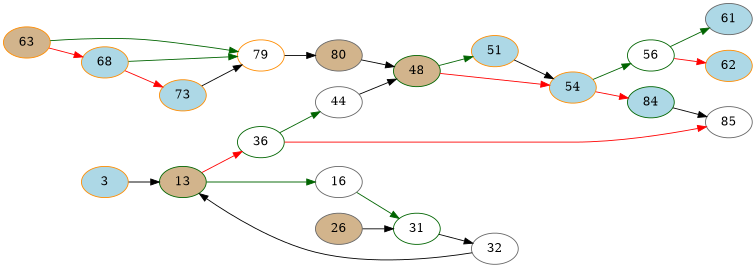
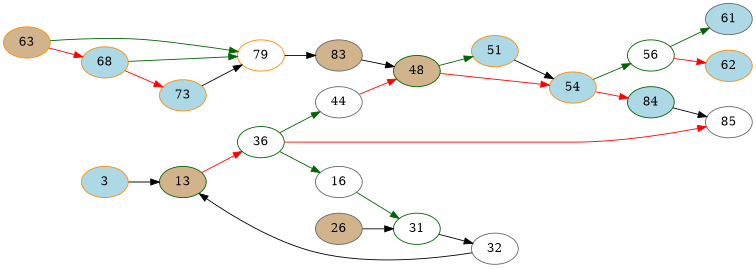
node "80": label "80" -> "83"
edge "44" -> "48": color black -> red
edge "13" -> "16": now "36" -> "16"
